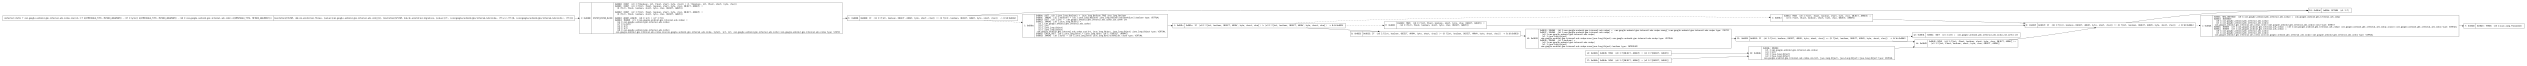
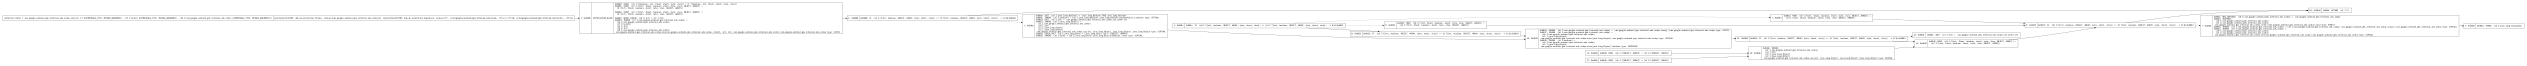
edge "2: 0x000a" -> "3: 0x001c": now "2: 0x000a" -> "10: 0x0033"
